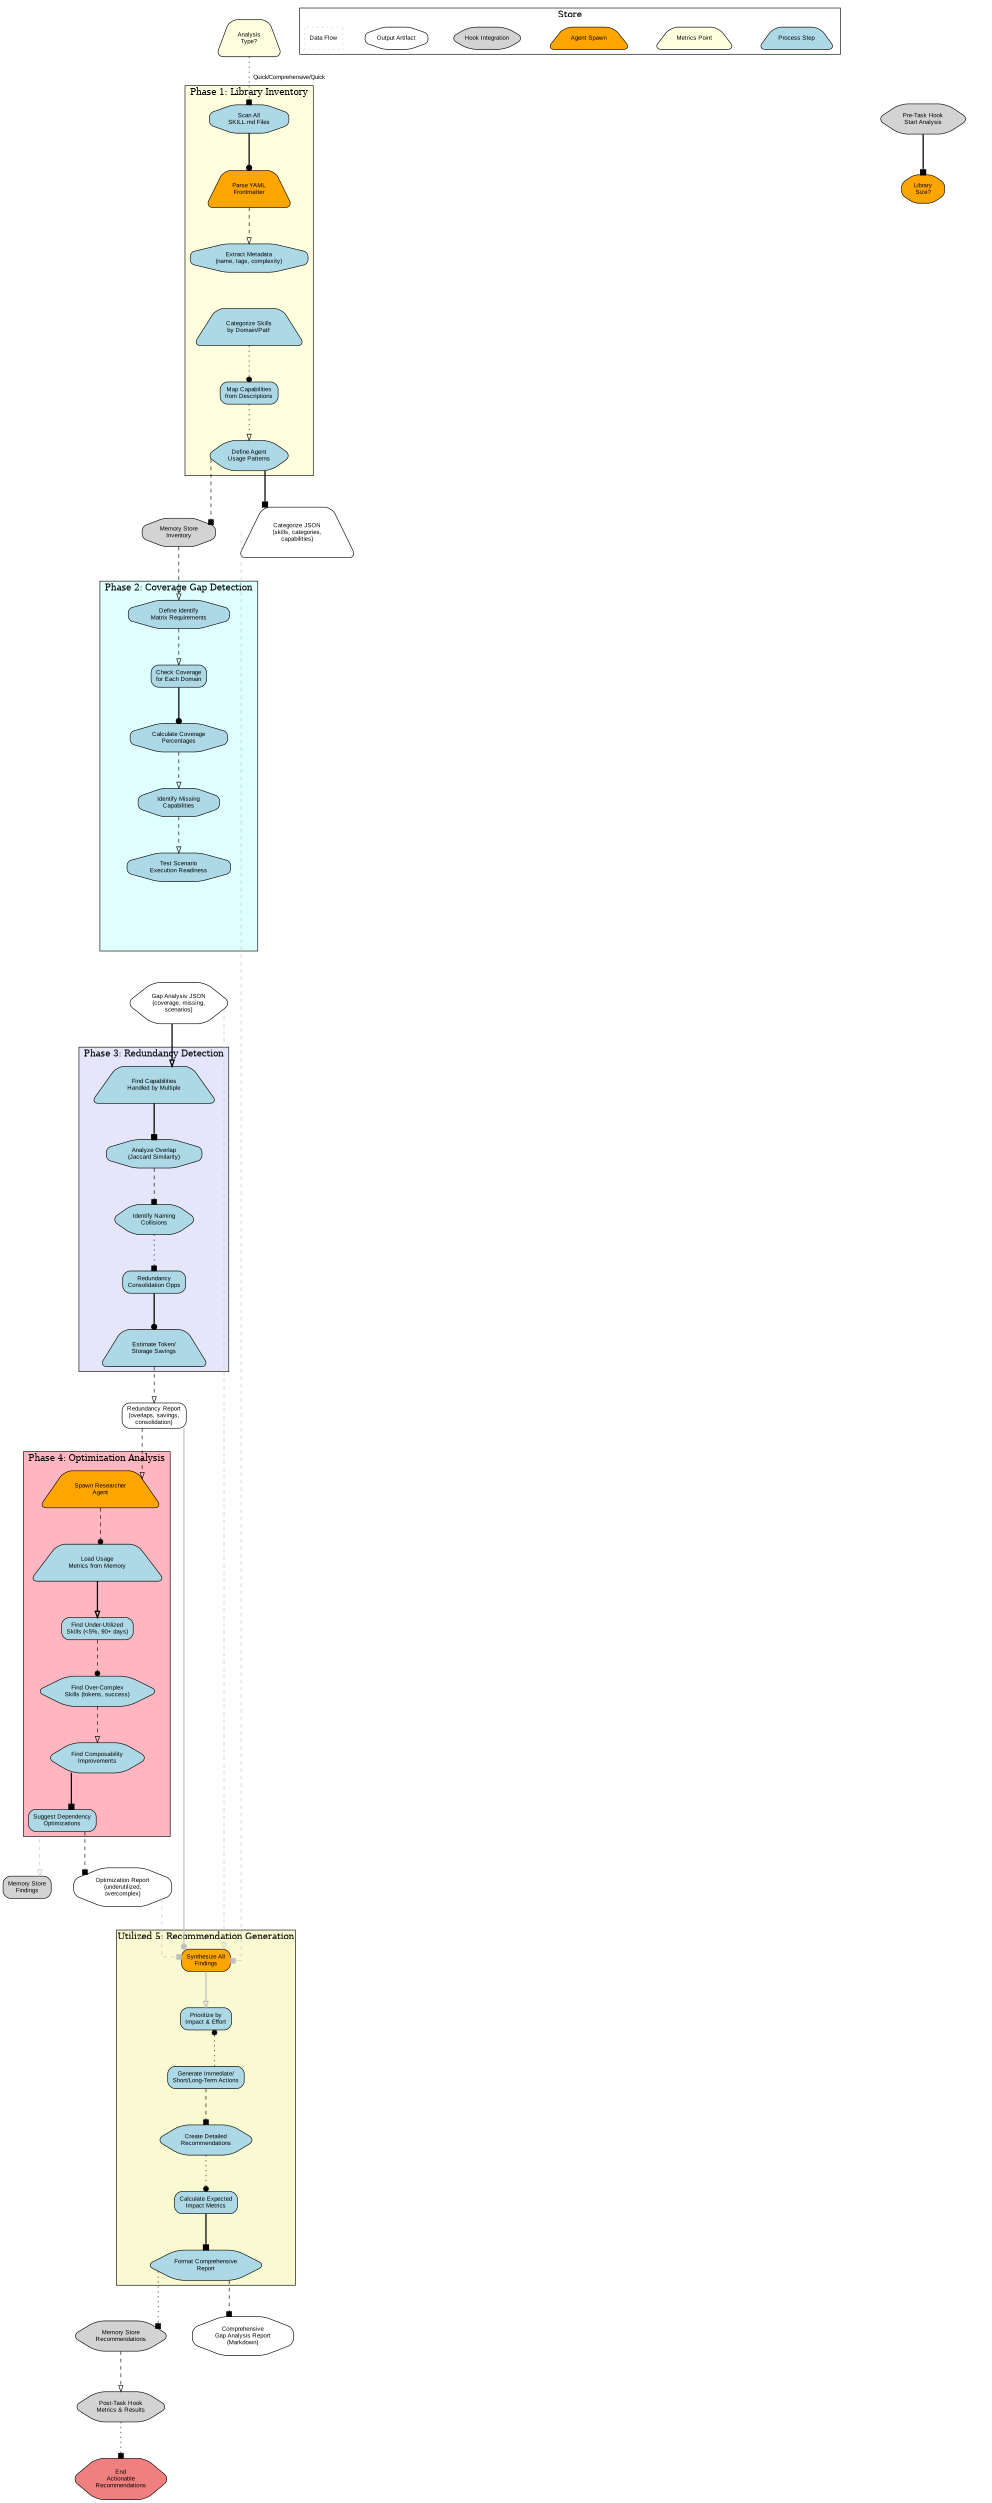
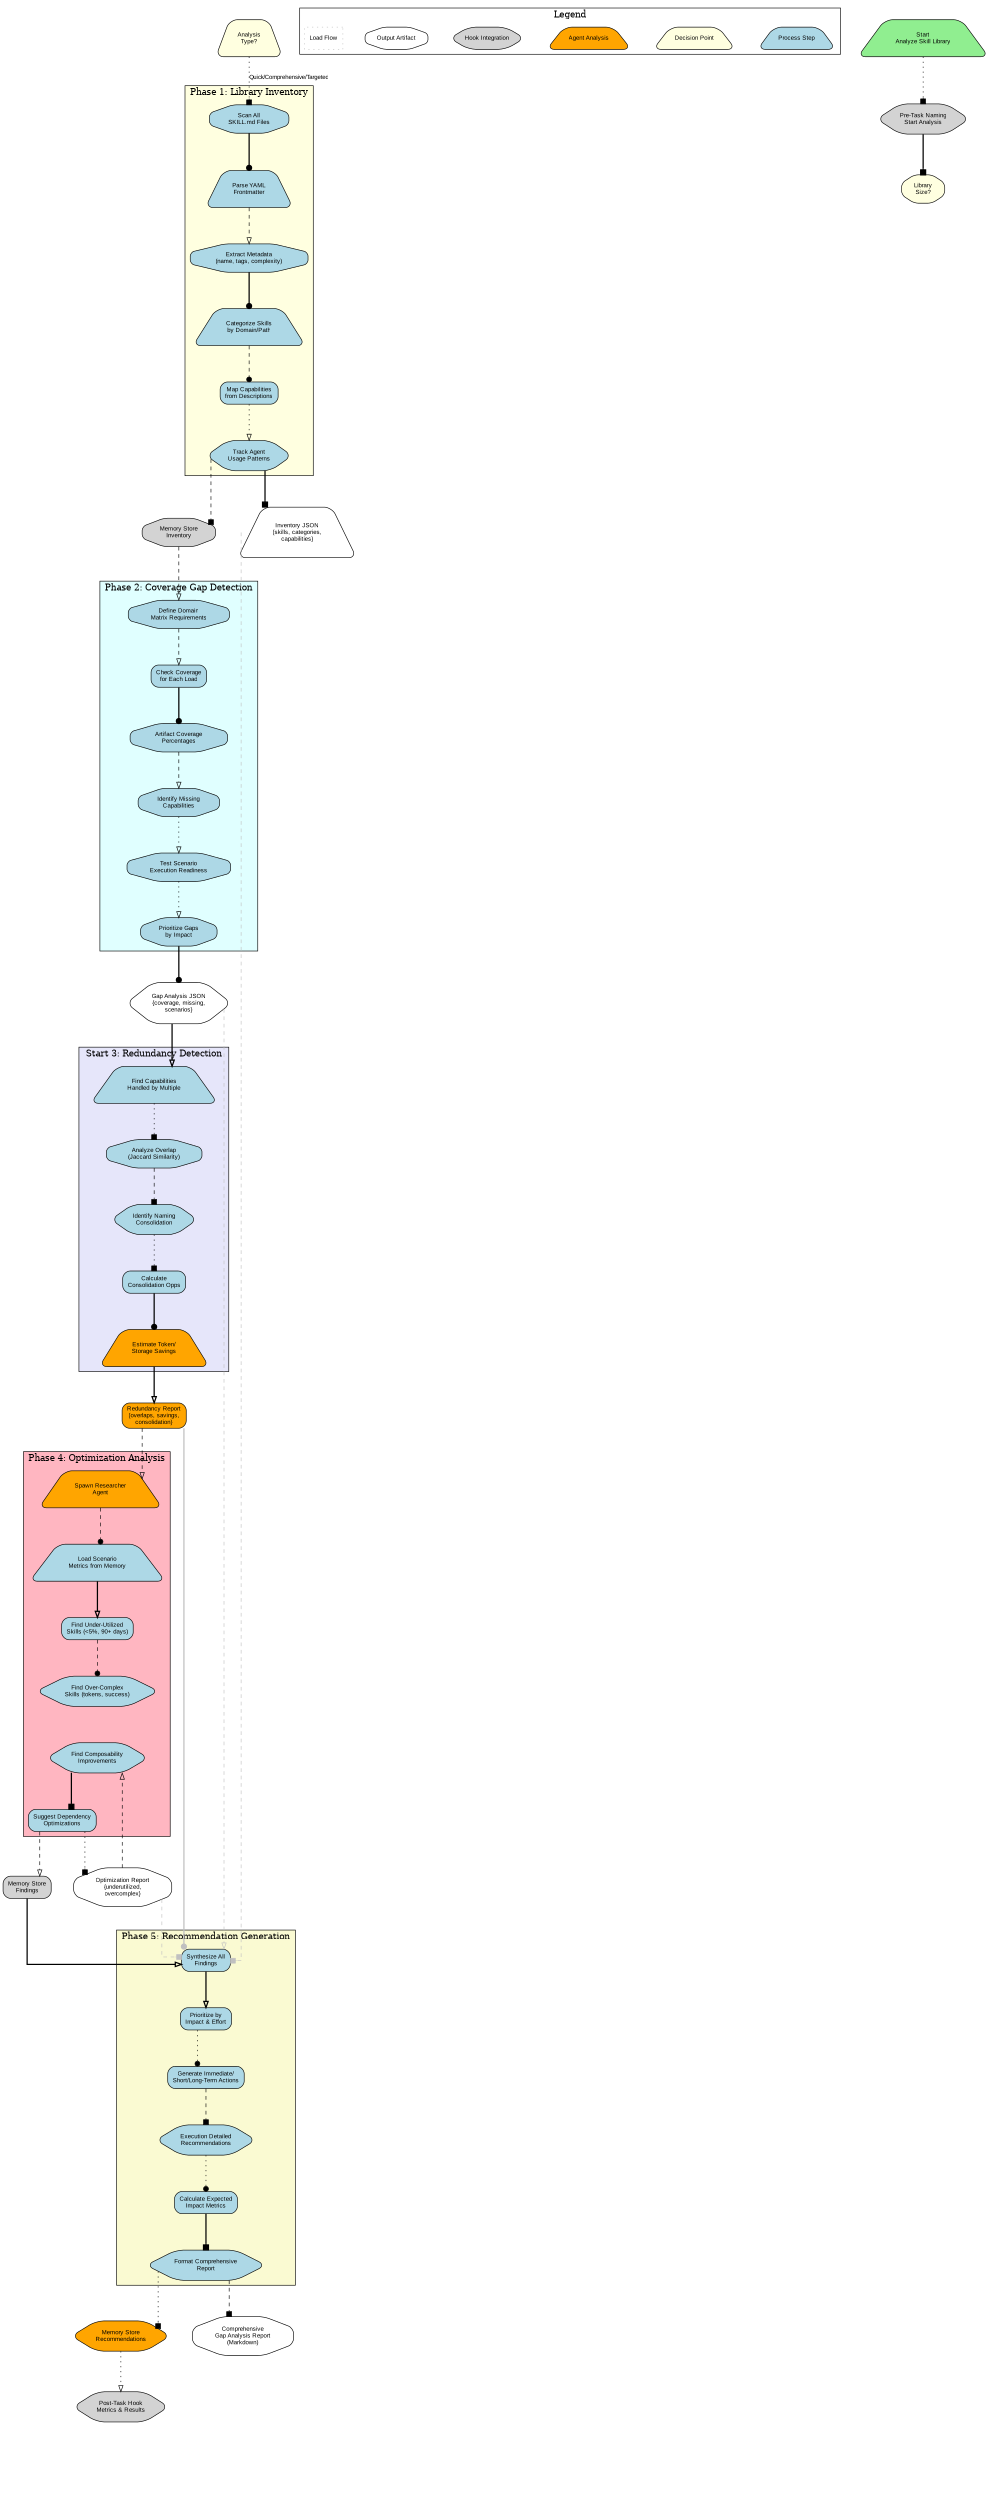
cluster "Store": label "Store" -> "Legend"
node "Data Flow": label "Data Flow" -> "Load Flow"
node "Agent Spawn": label "Agent Spawn" -> "Agent Analysis"
node "Metrics Point": label "Metrics Point" -> "Decision Point"
node "Start Analyze Skill Library": added
edge "Analysis Type?" -> "Scan All SKILL.md Files": label "Quick/Comprehensive/Quick" -> "Quick/Comprehensive/Targeted"
node "Pre-Task Hook Start Analysis": label "Pre-Task Hook Start Analysis" -> "Pre-Task Naming Start Analysis"
node "Parse YAML Frontmatter": fillcolor orange -> lightblue
node "Library Size?": fillcolor orange -> lightyellow
edge "Extract Metadata (name, tags, complexity)" -> "Categorize Skills by Domain/Path": added
edge "Categorize Skills by Domain/Path" -> "Map Capabilities from Descriptions": style dotted -> dashed
node "Define Agent Usage Patterns": label "Define Agent Usage Patterns" -> "Track Agent Usage Patterns"
node "Categorize JSON {skills, categories, capabilities}": label "Categorize JSON {skills, categories, capabilities}" -> "Inventory JSON {skills, categories, capabilities}"
node "Define Identify Matrix Requirements": label "Define Identify Matrix Requirements" -> "Define Domain Matrix Requirements"
node "Check Coverage for Each Domain": label "Check Coverage for Each Domain" -> "Check Coverage for Each Load"
node "Calculate Coverage Percentages": label "Calculate Coverage Percentages" -> "Artifact Coverage Percentages"
edge "Identify Missing Capabilities" -> "Test Scenario Execution Readiness": style dashed -> dotted
node "Prioritize Gaps by Impact": added
cluster "Phase 3: Redundancy Detection": label "Phase 3: Redundancy Detection" -> "Start 3: Redundancy Detection"
edge "Find Capabilities Handled by Multiple" -> "Analyze Overlap (Jaccard Similarity)": style bold -> dotted
node "Identify Naming Collisions": label "Identify Naming Collisions" -> "Identify Naming Consolidation"
node "Redundancy Consolidation Opps": label "Redundancy Consolidation Opps" -> "Calculate Consolidation Opps"
node "Estimate Token/ Storage Savings": fillcolor lightblue -> orange
edge "Estimate Token/ Storage Savings" -> "Redundancy Report {overlaps, savings, consolidation}": style dashed -> bold
node "Redundancy Report {overlaps, savings, consolidation}": fillcolor white -> orange
node "Load Usage Metrics from Memory": label "Load Usage Metrics from Memory" -> "Load Scenario Metrics from Memory"
edge "Find Over-Complex Skills (tokens, success)" -> "Find Composability Improvements": now "Optimization Report {underutilized, overcomplex}" -> "Find Composability Improvements"
edge "Suggest Dependency Optimizations" -> "Optimization Report {underutilized, overcomplex}": style dashed -> dotted
edge "Suggest Dependency Optimizations" -> "Memory Store Findings": color gray -> black
cluster "Utilized 5: Recommendation Generation": label "Utilized 5: Recommendation Generation" -> "Phase 5: Recommendation Generation"
node "Synthesize All Findings": fillcolor orange -> lightblue
edge "Memory Store Findings" -> "Synthesize All Findings": added
edge "Synthesize All Findings" -> "Prioritize by Impact & Effort": color gray -> black
edge "Generate Immediate/ Short/Long-Term Actions" -> "Prioritize by Impact & Effort": reversed
node "Create Detailed Recommendations": label "Create Detailed Recommendations" -> "Execution Detailed Recommendations"
node "Memory Store Recommendations": fillcolor lightgray -> orange
edge "Memory Store Recommendations" -> "Post-Task Hook Metrics & Results": style dashed -> dotted
node "End Actionable Recommendations": removed
